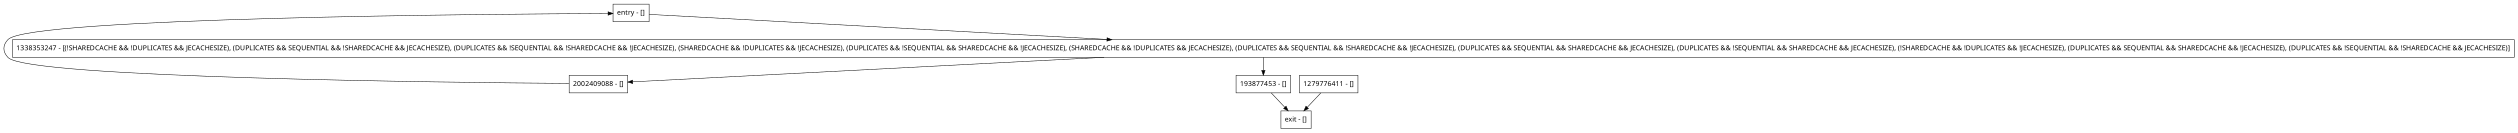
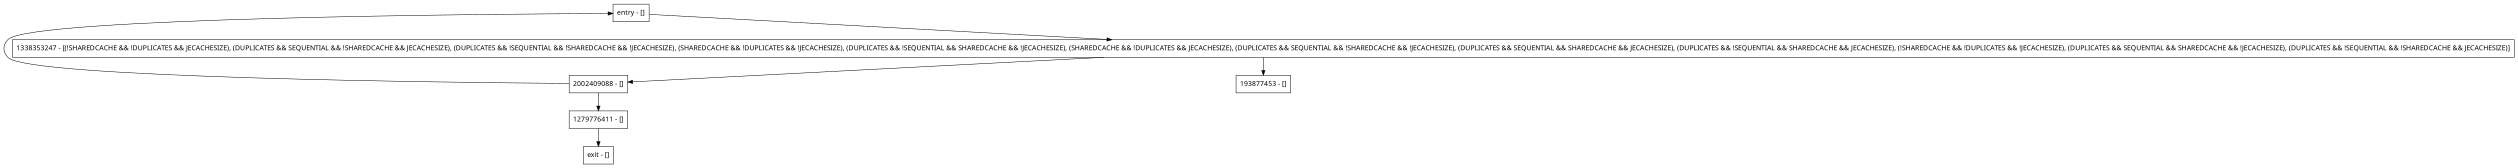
edge "2002409088 - []" -> "1279776411 - []": added
edge "193877453 - []" -> "exit - []": removed
